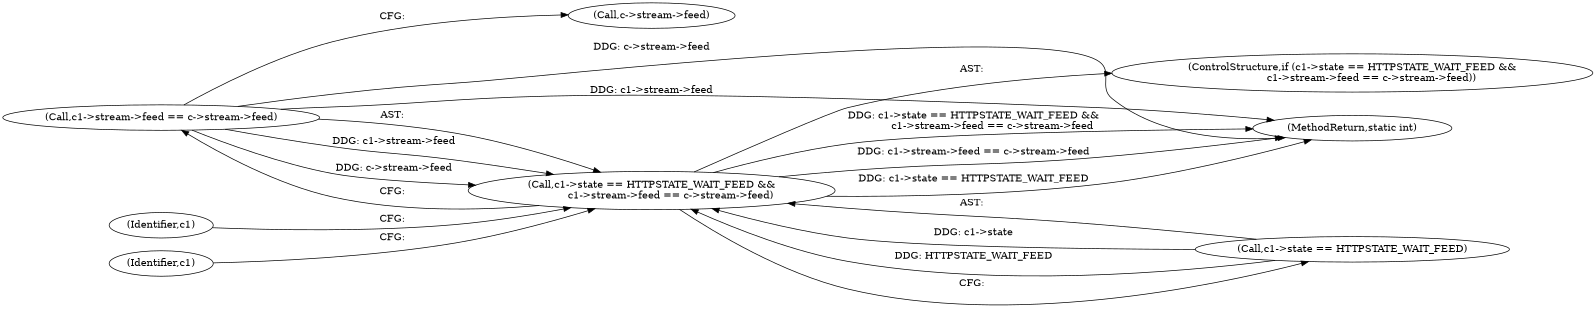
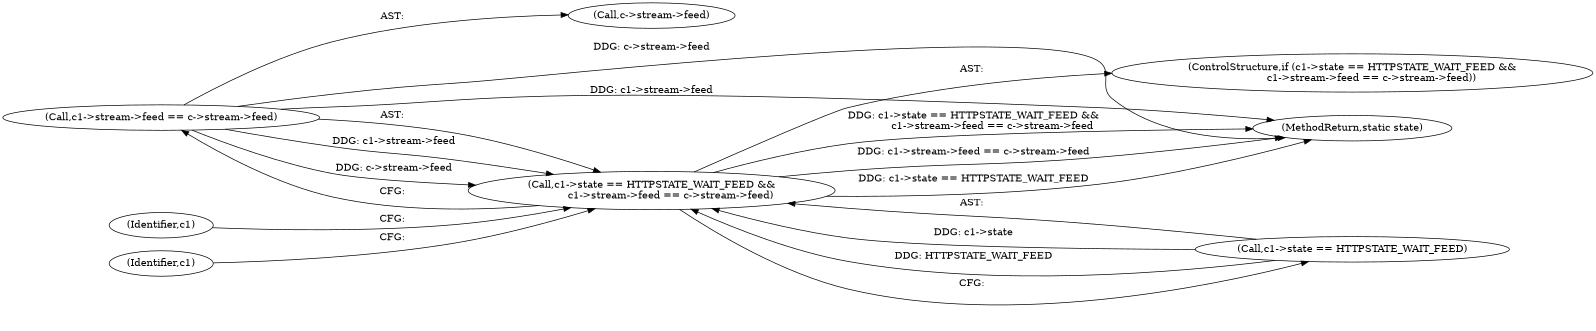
edge "(Call,c1->stream->feed == c->stream->feed)" -> "(Call,c->stream->feed)": label "CFG: " -> "AST: "
node "(MethodReturn,static int)": label "(MethodReturn,static int)" -> "(MethodReturn,static state)"
